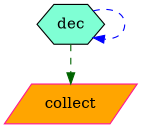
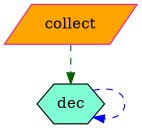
edge "dec" -> "collect": reversed
